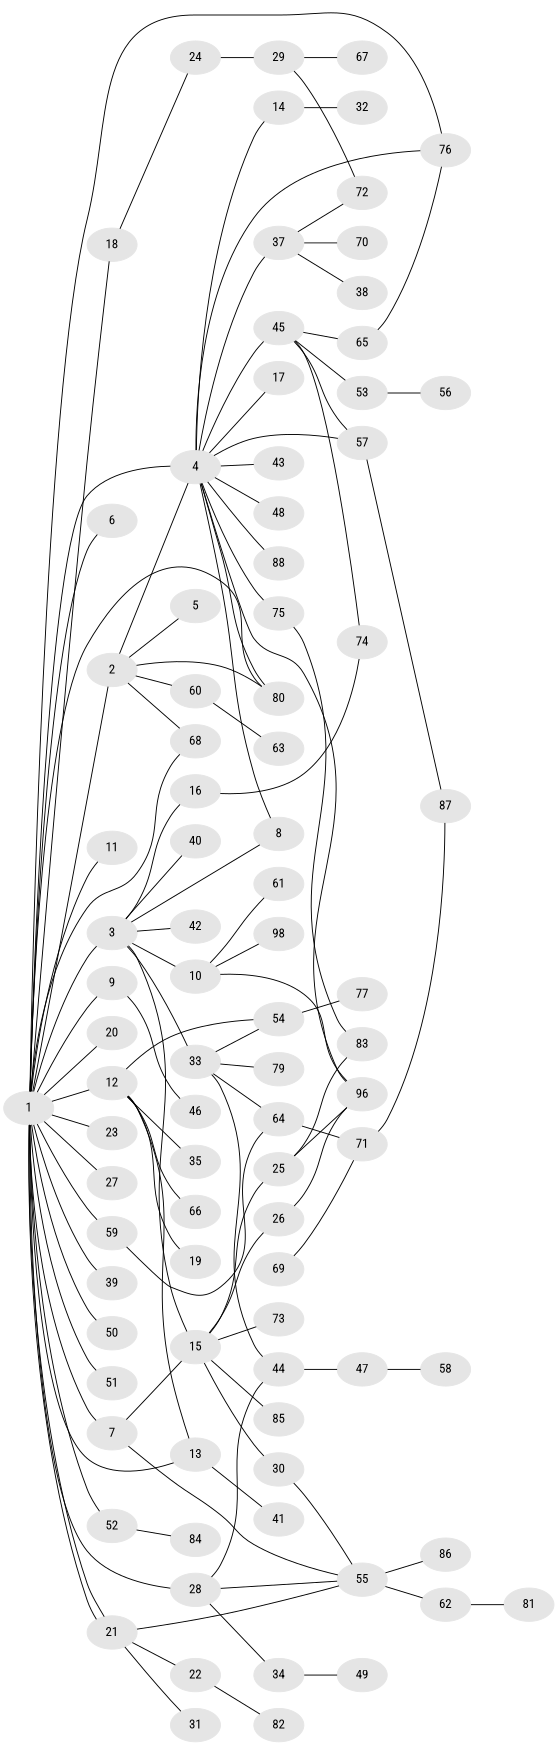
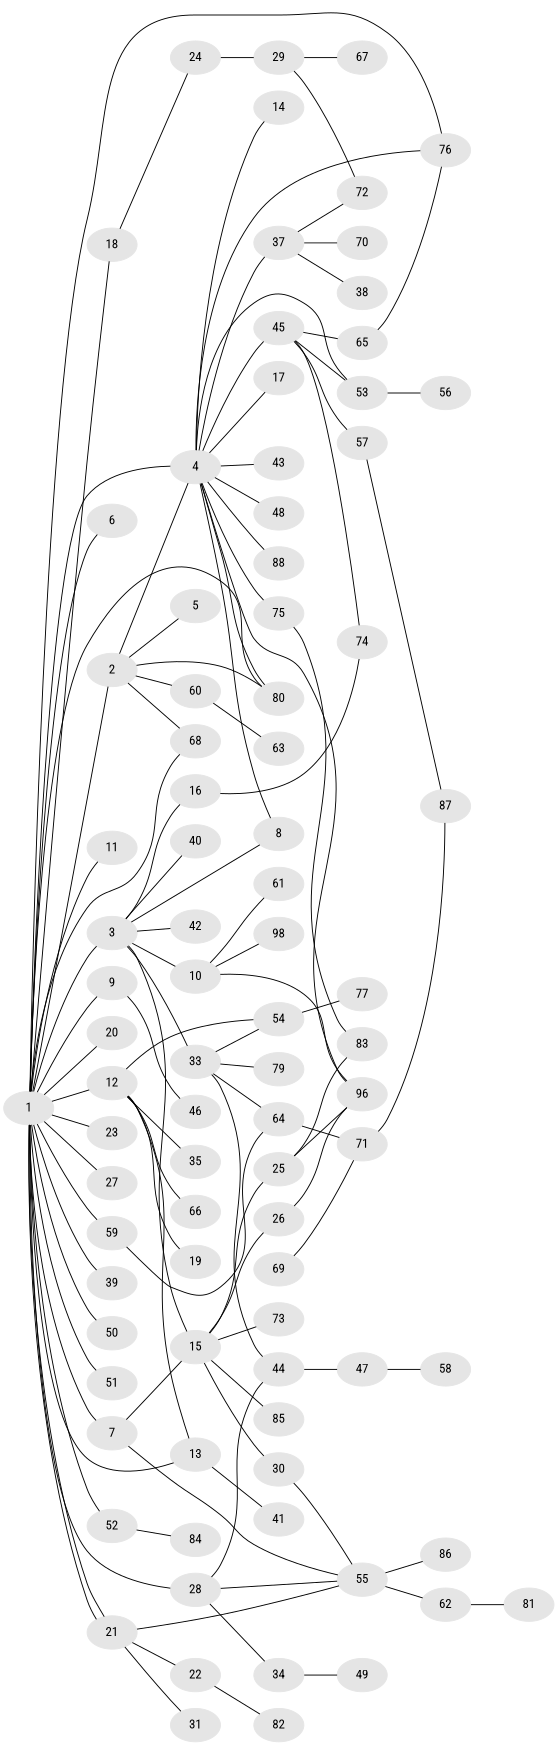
node "32": removed
edge "57" -- "4": now "53" -- "4"
